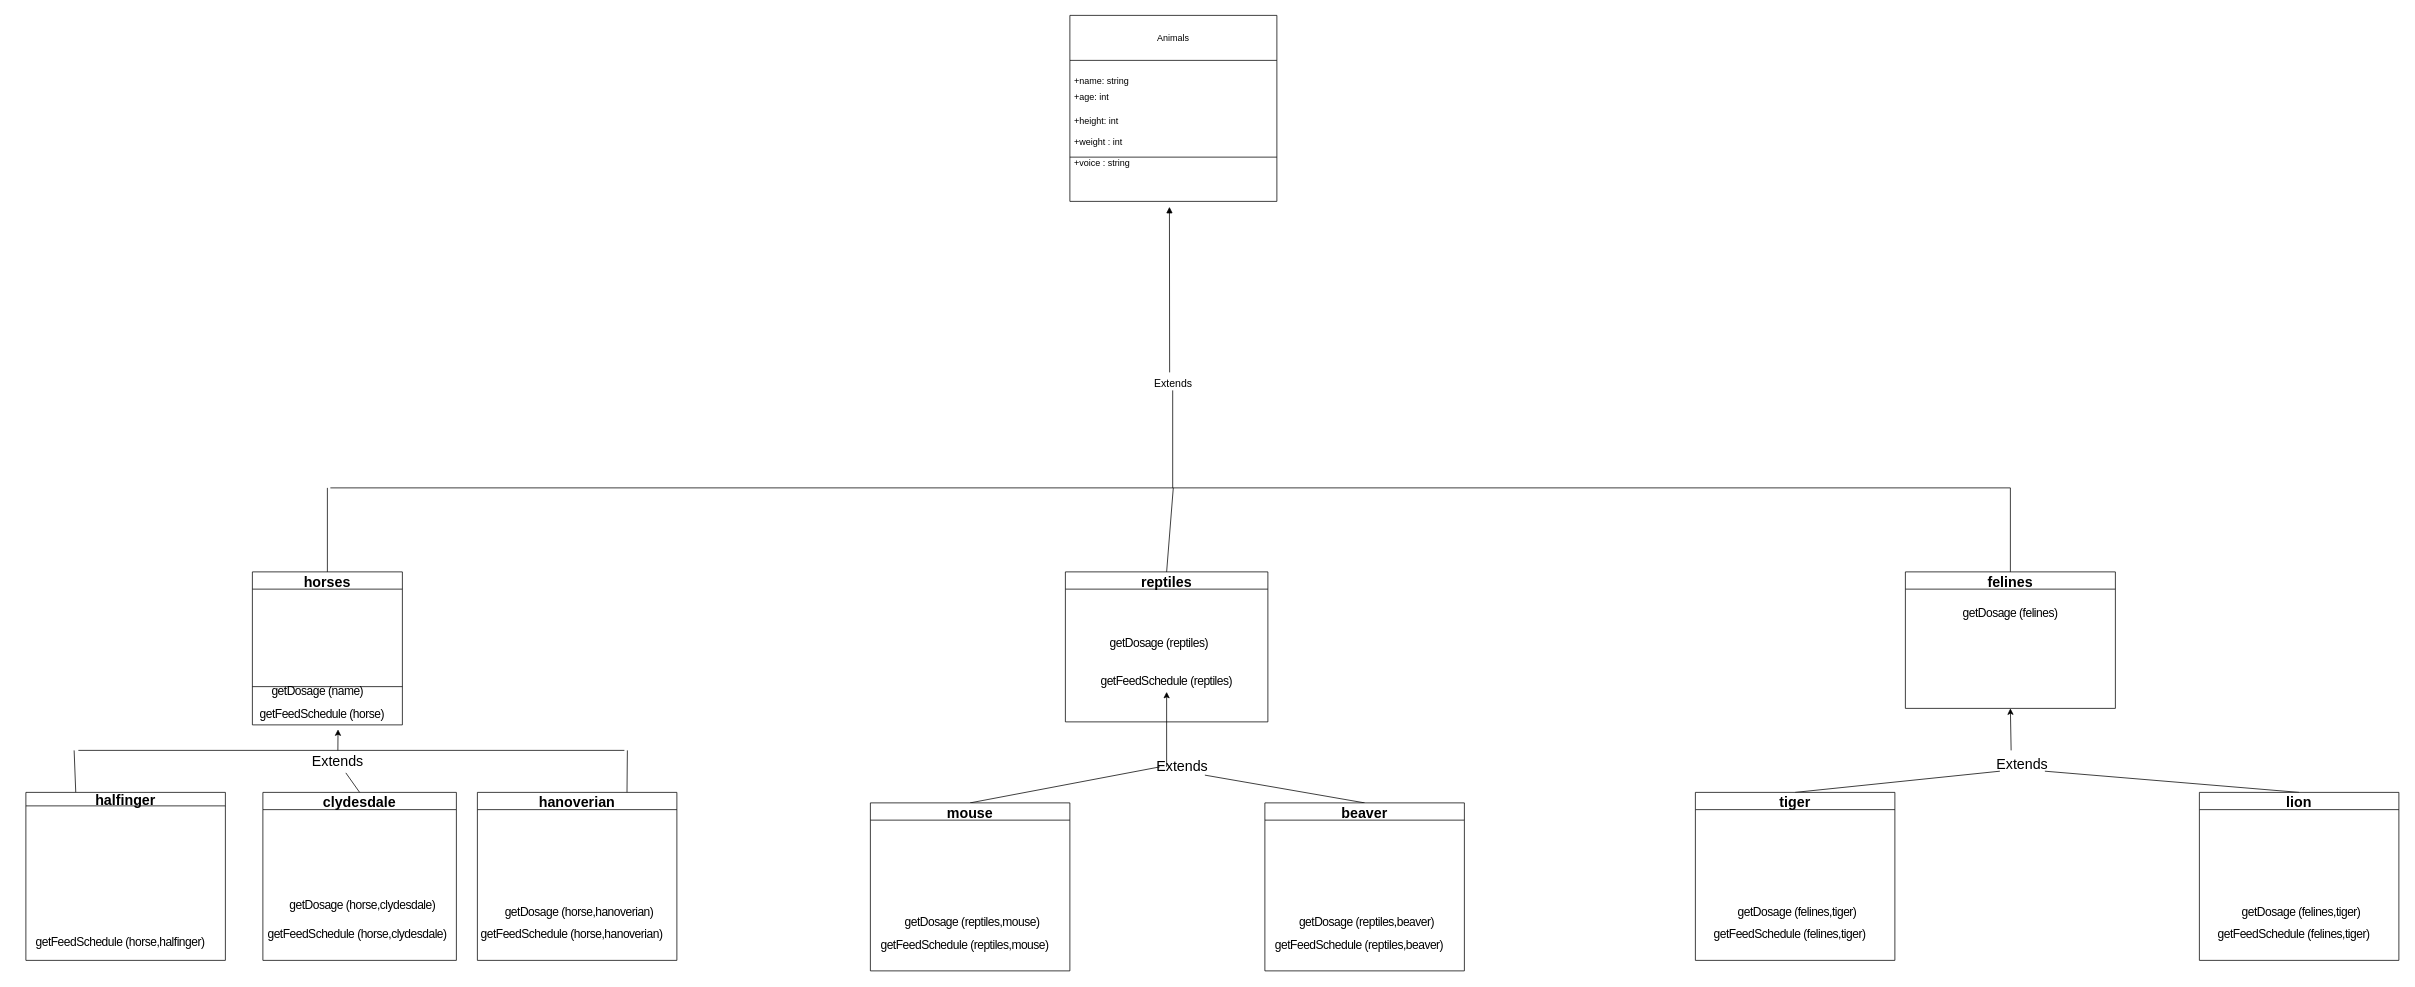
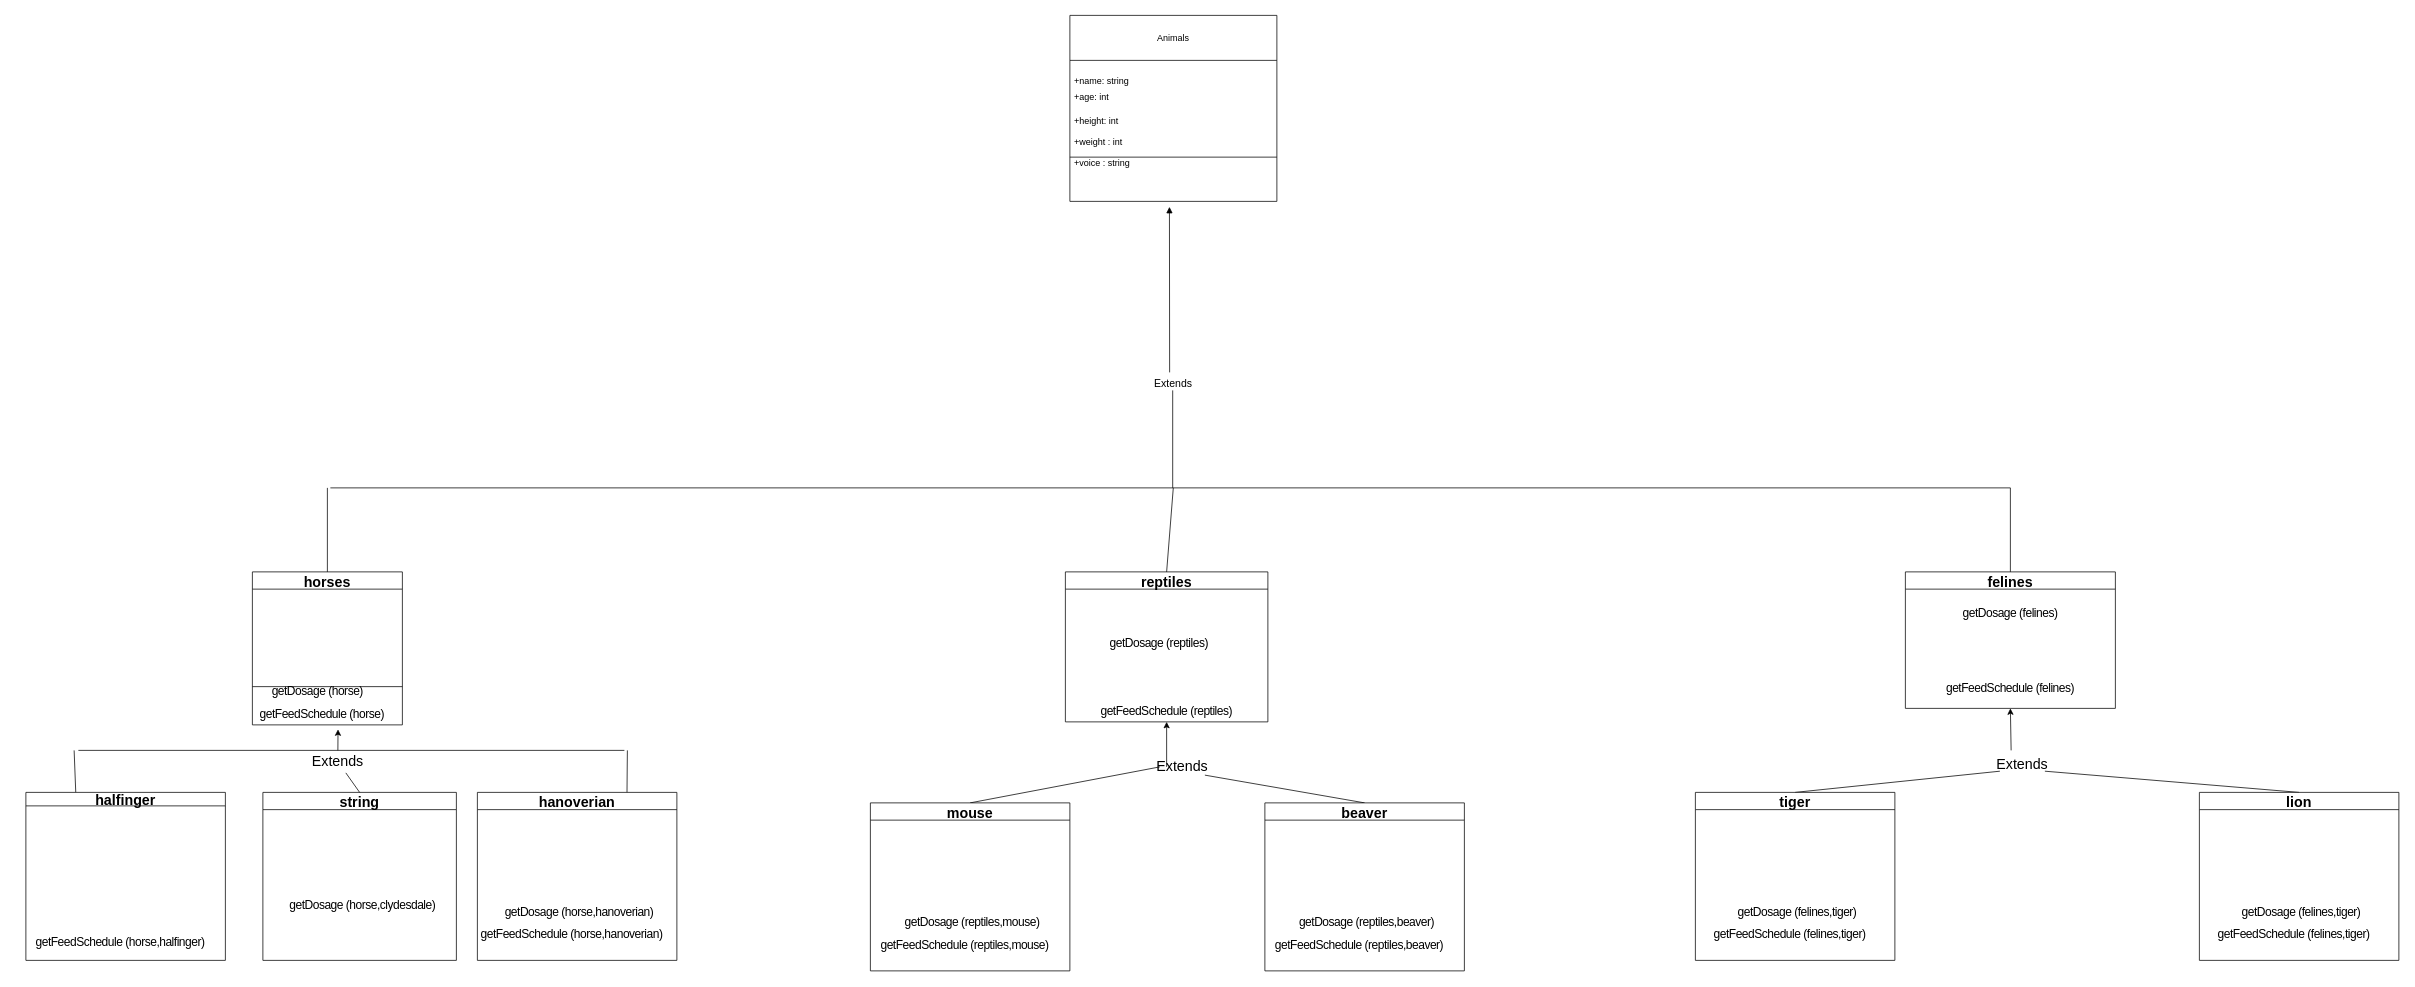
node "getFeedSchedule (reptiles)": moved (1167, 681) -> (1167, 711)
node "getFeedSchedule (felines)": added
node "getDosage (name)": label "getDosage (name)" -> "getDosage (horse)"
node "clydesdale": label "clydesdale" -> "string"
node "getFeedSchedule (horse,clydesdale)": removed
